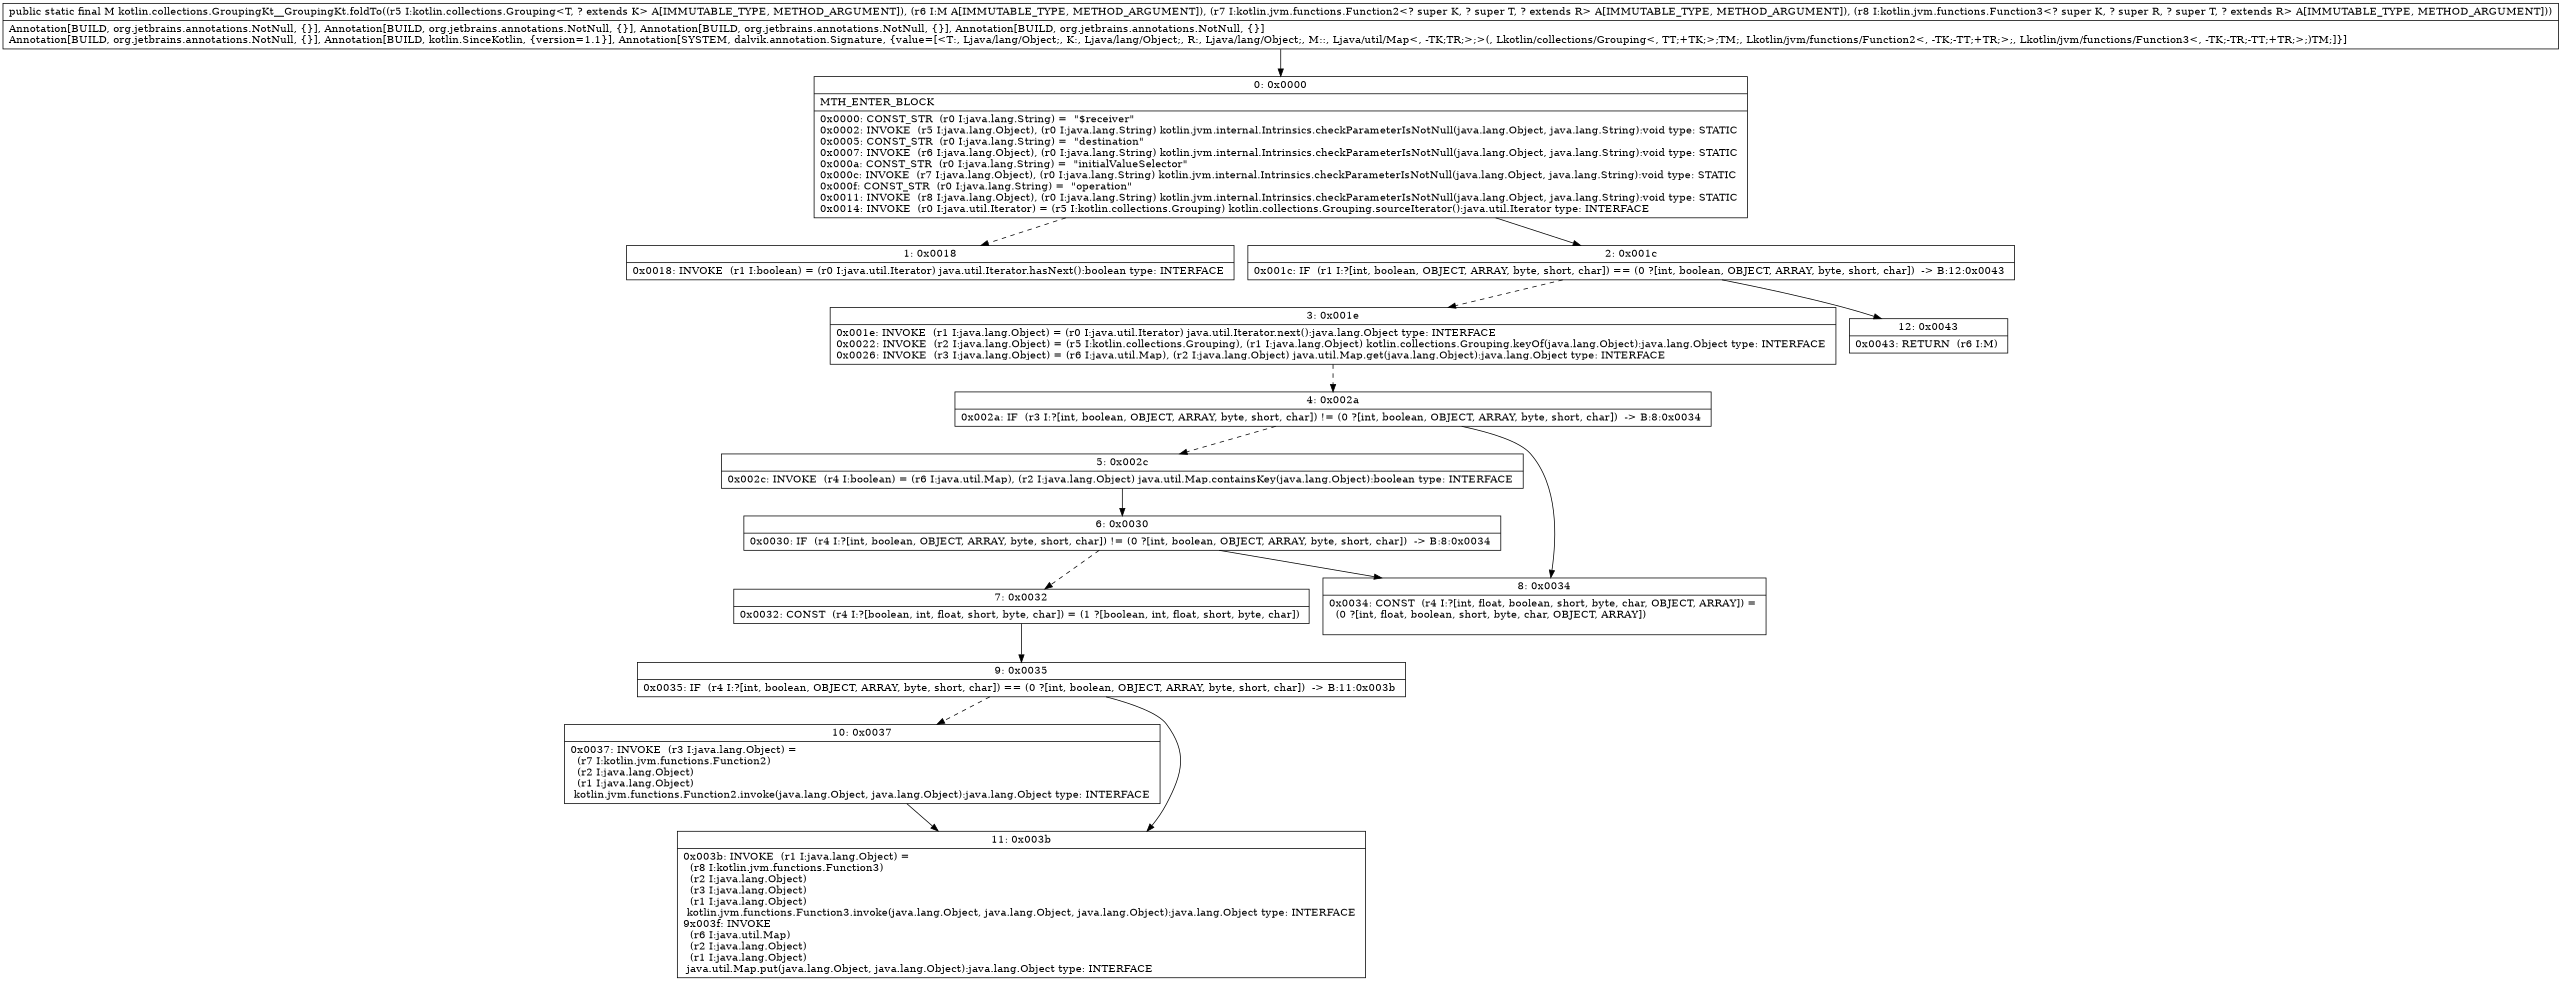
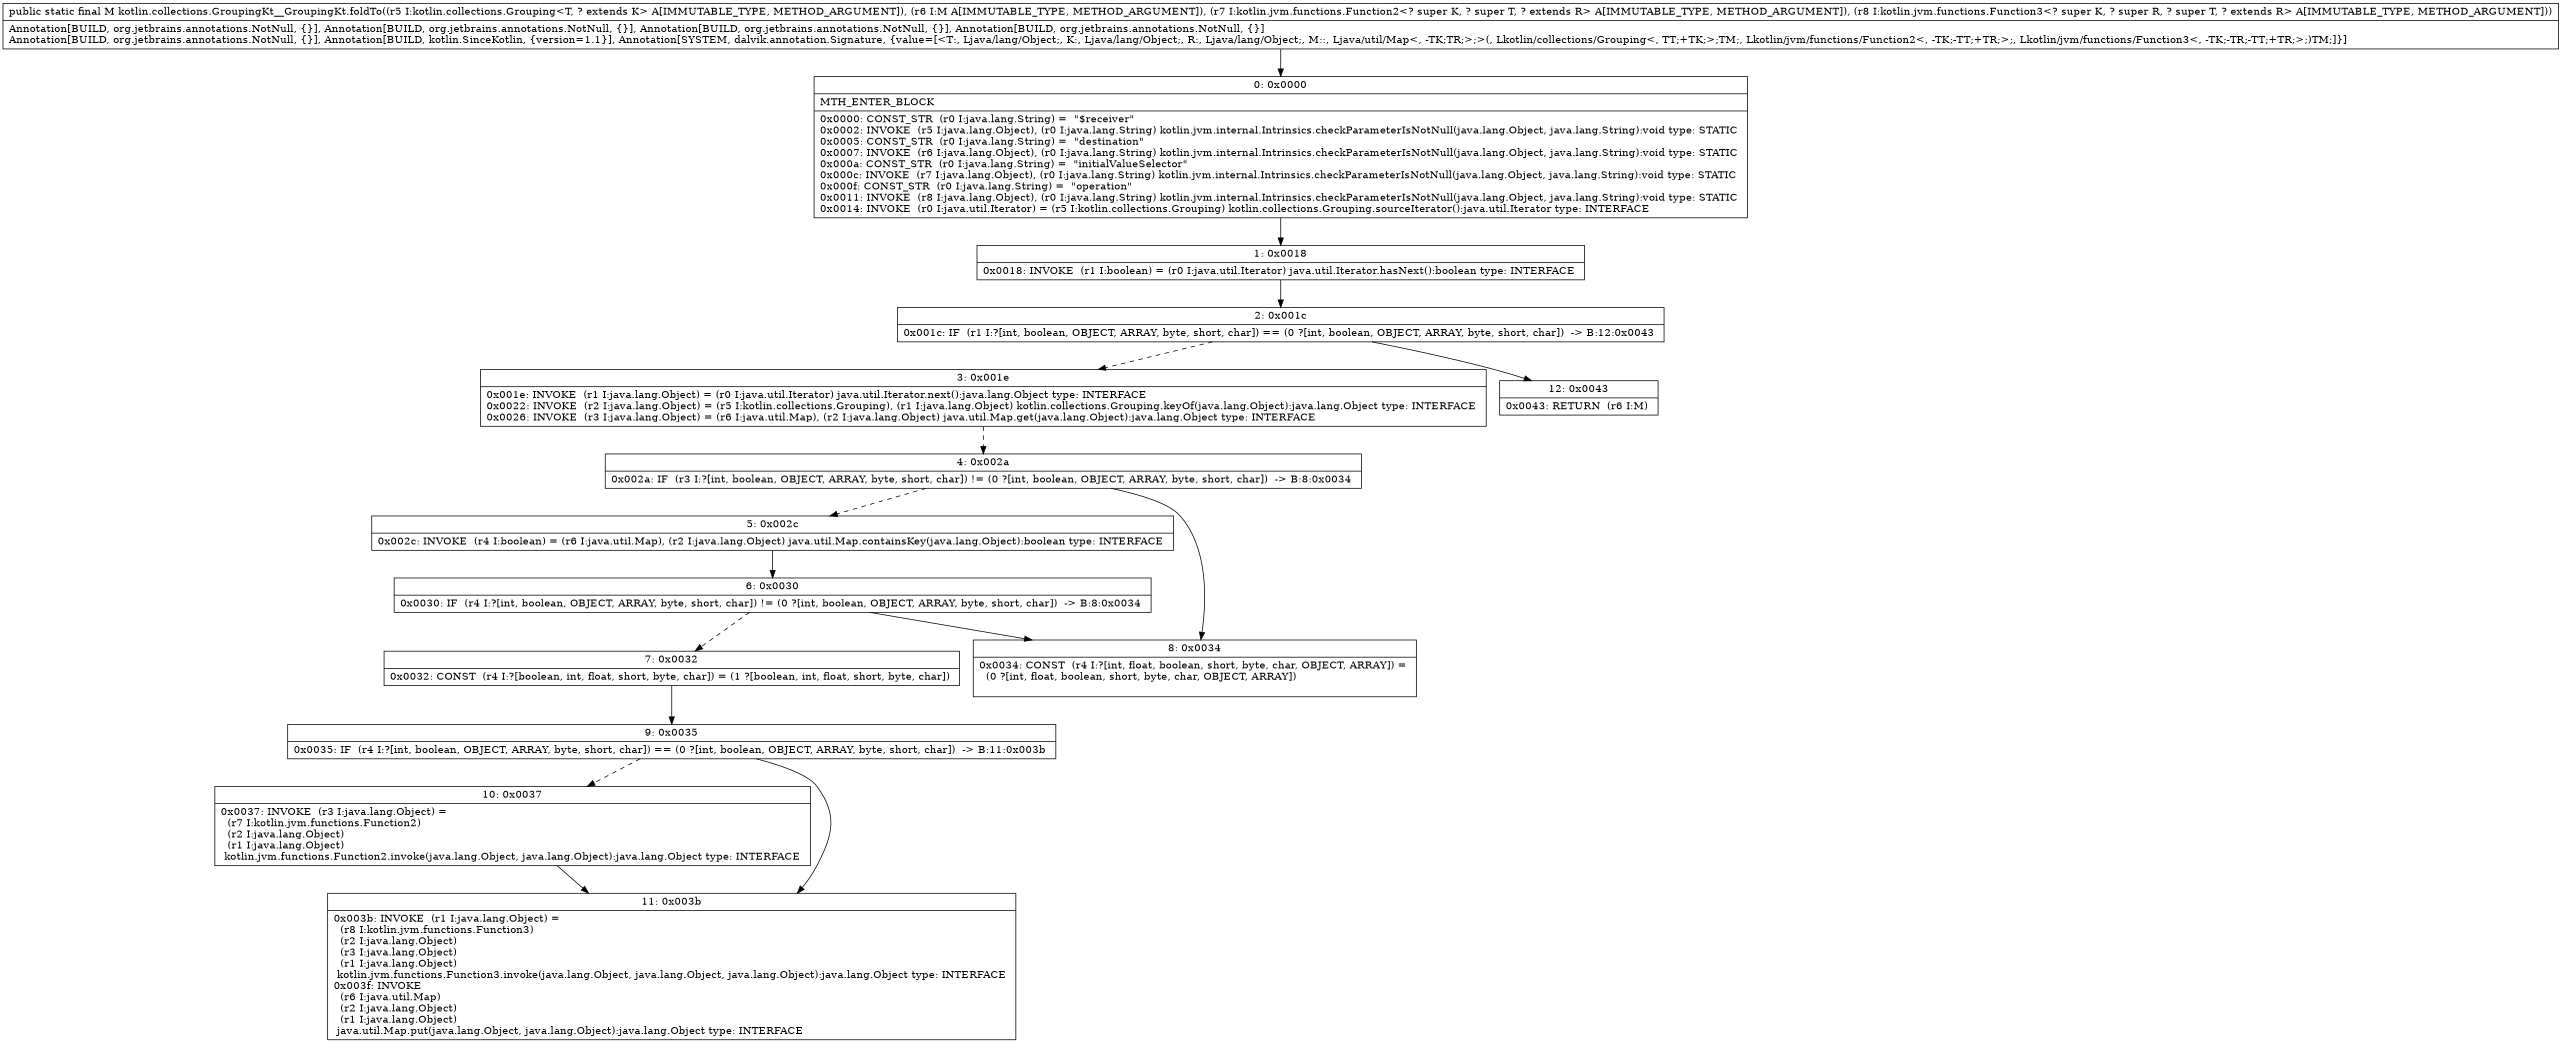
edge "0: 0x0000" -> "1: 0x0018": style dashed -> solid
edge "0: 0x0000" -> "2: 0x001c": now "1: 0x0018" -> "2: 0x001c"
node "11: 0x003b": text "9x003f: INVOKE" -> "0x003f: INVOKE"
